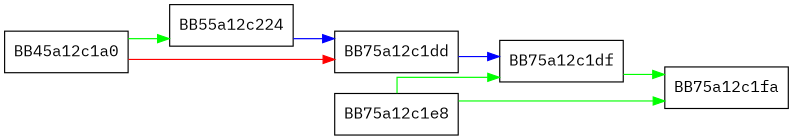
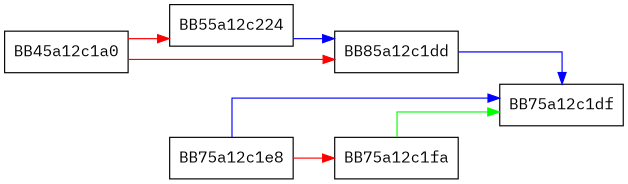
edge "BB45a12c1a0" -> "BB55a12c224": color green -> red
node "BB75a12c1dd": label "BB75a12c1dd" -> "BB85a12c1dd"
edge "BB75a12c1df" -> "BB75a12c1fa": reversed
edge "BB75a12c1e8" -> "BB75a12c1df": color green -> blue
edge "BB75a12c1e8" -> "BB75a12c1fa": color green -> red
